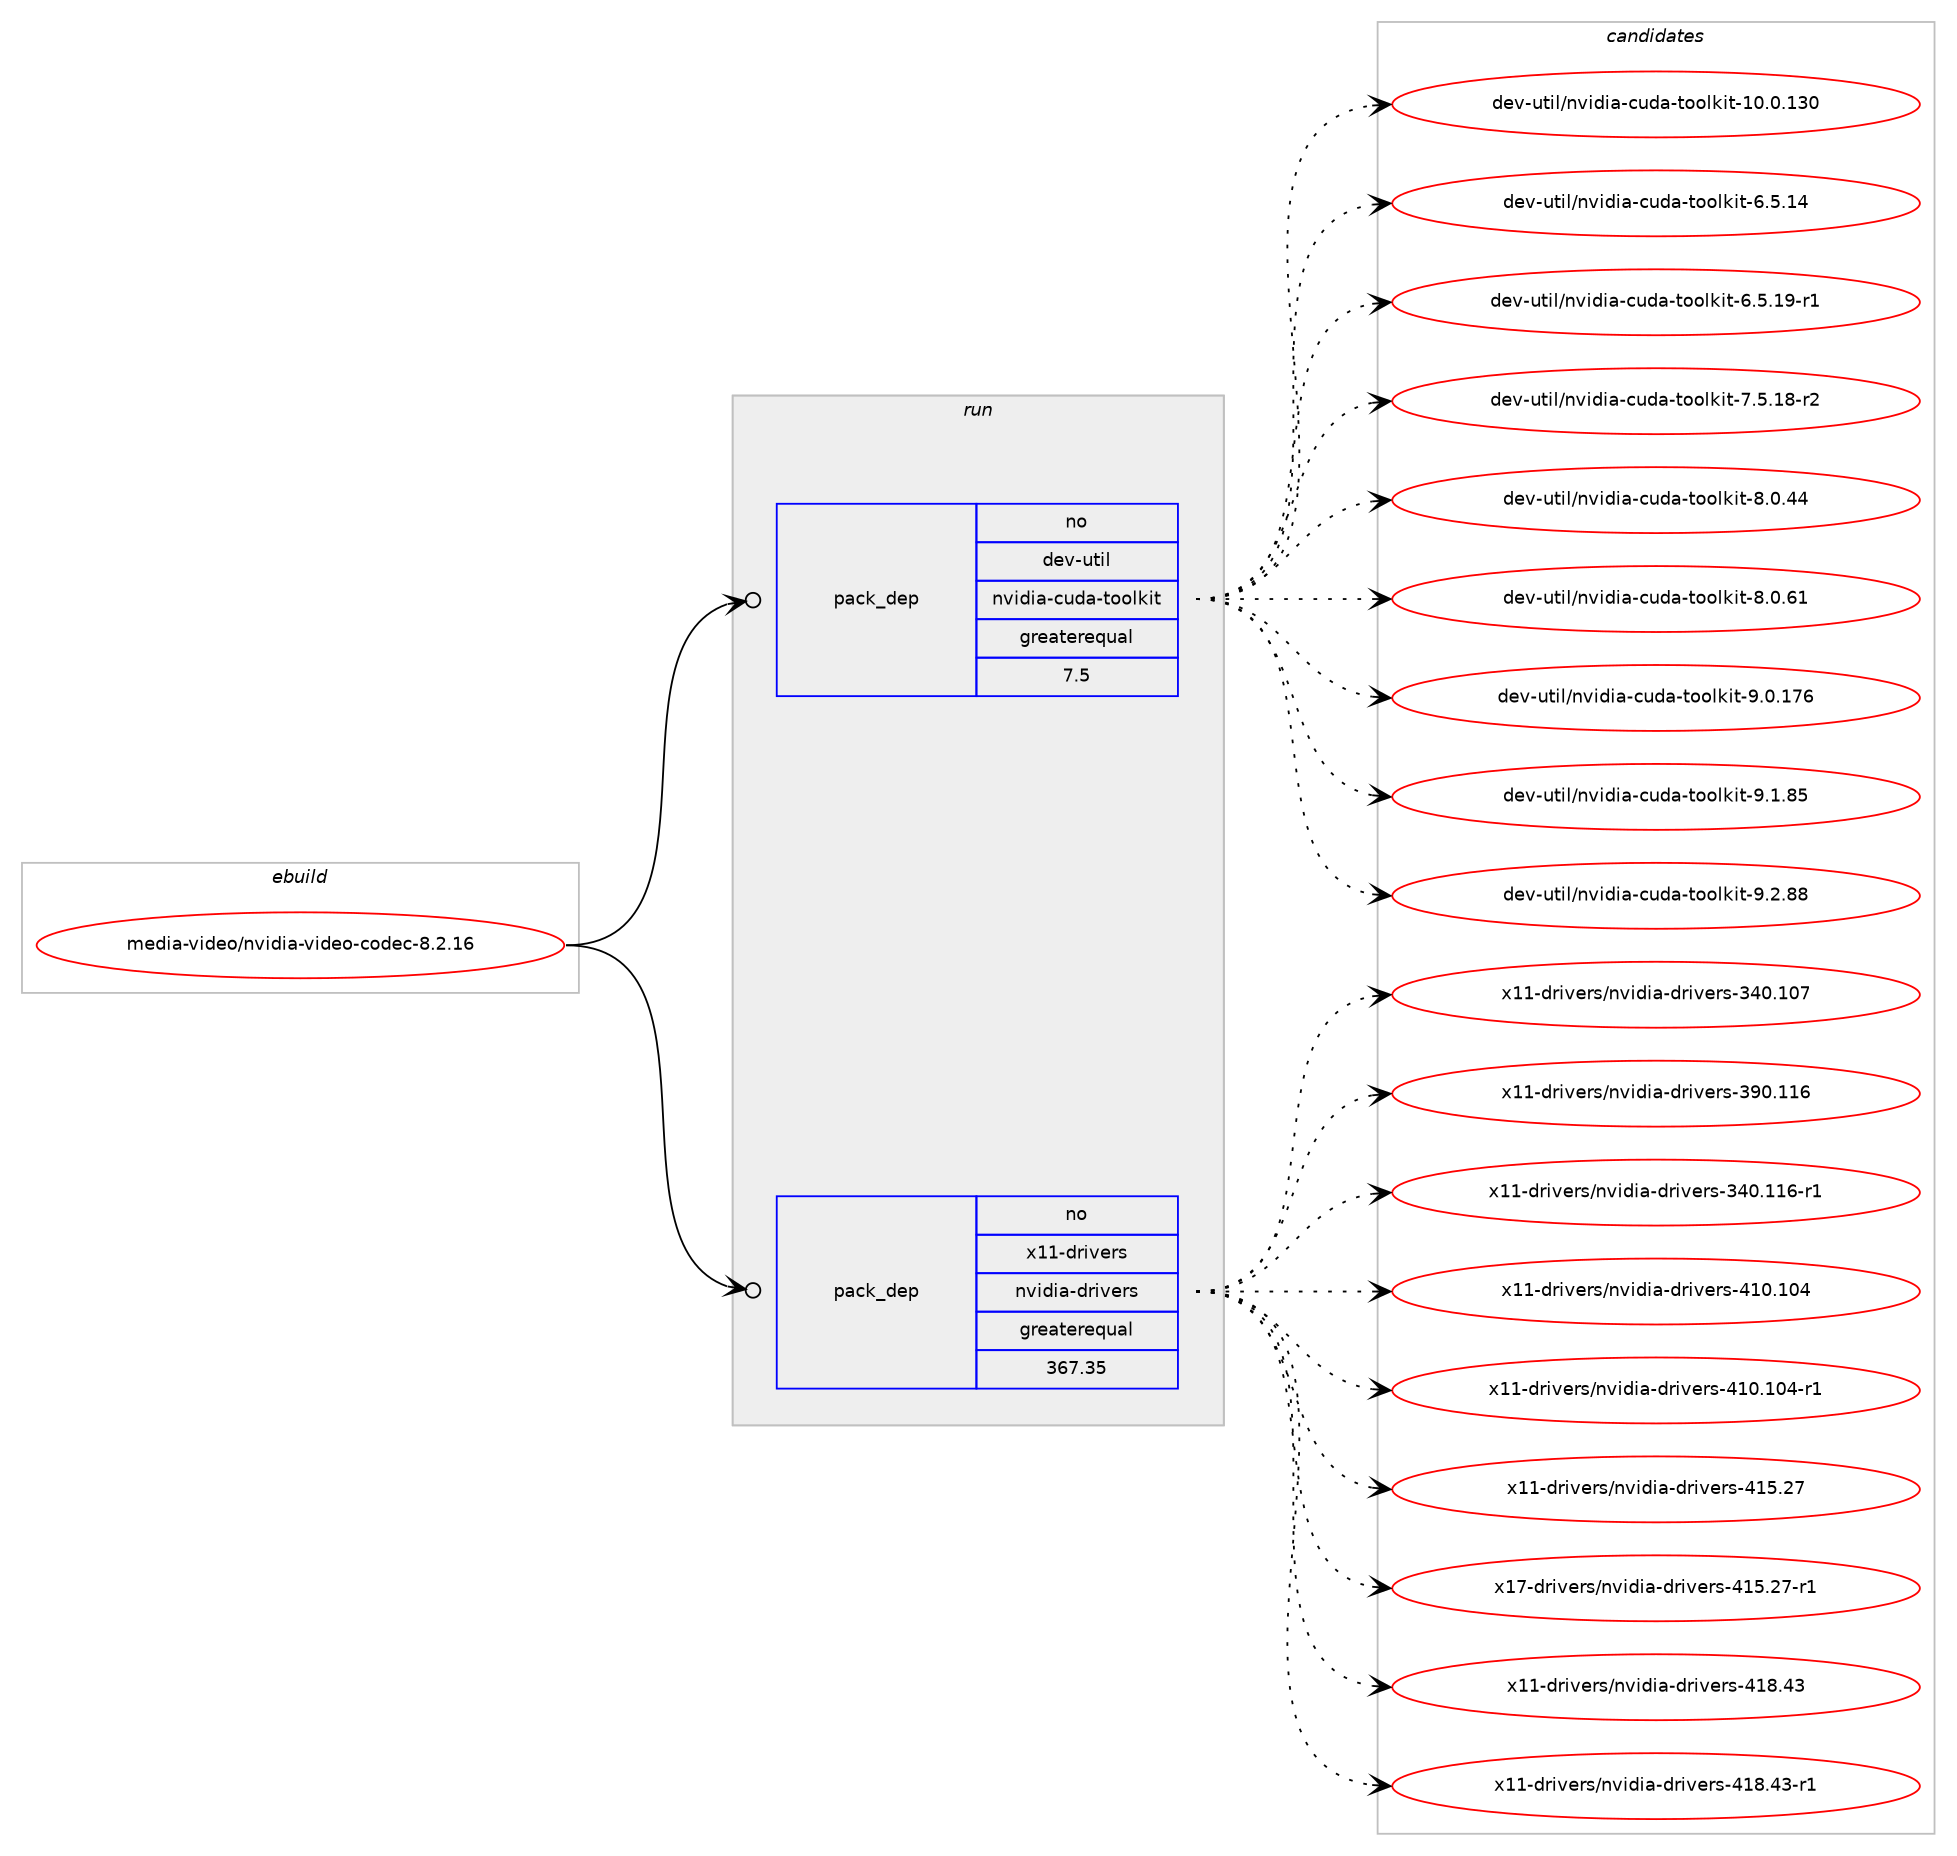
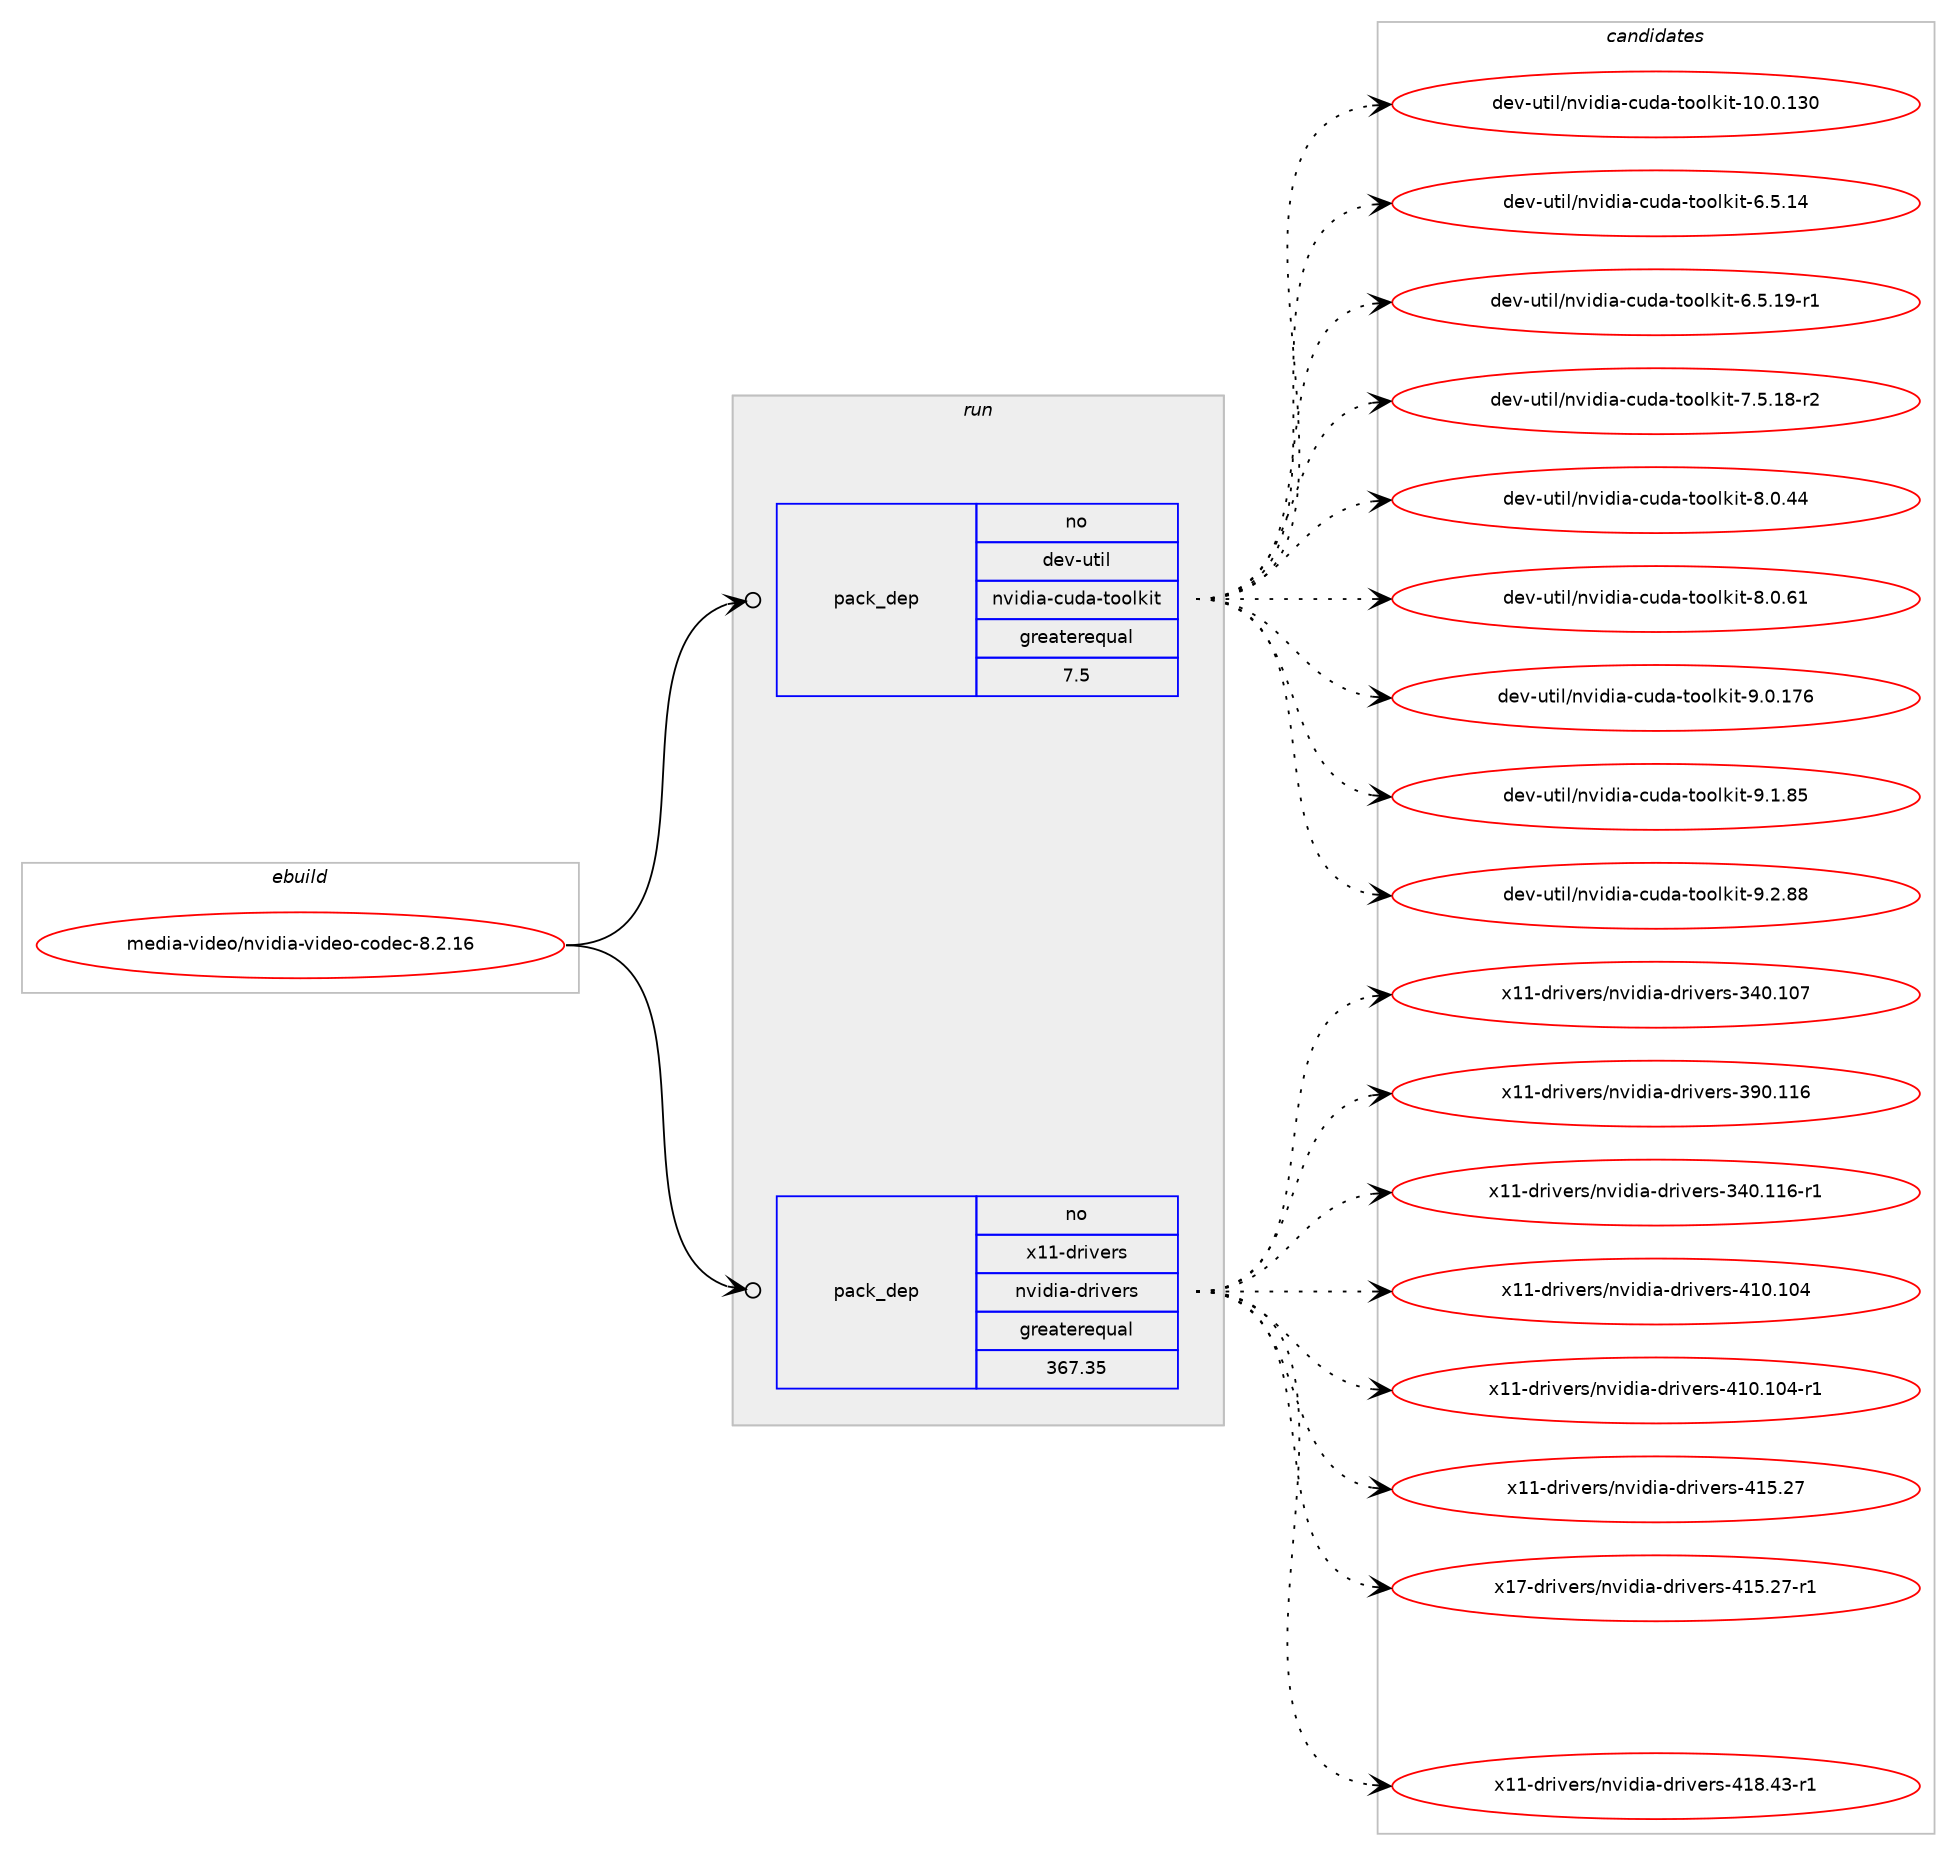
node "x11-drivers/nvidia-drivers-418.43": removed
